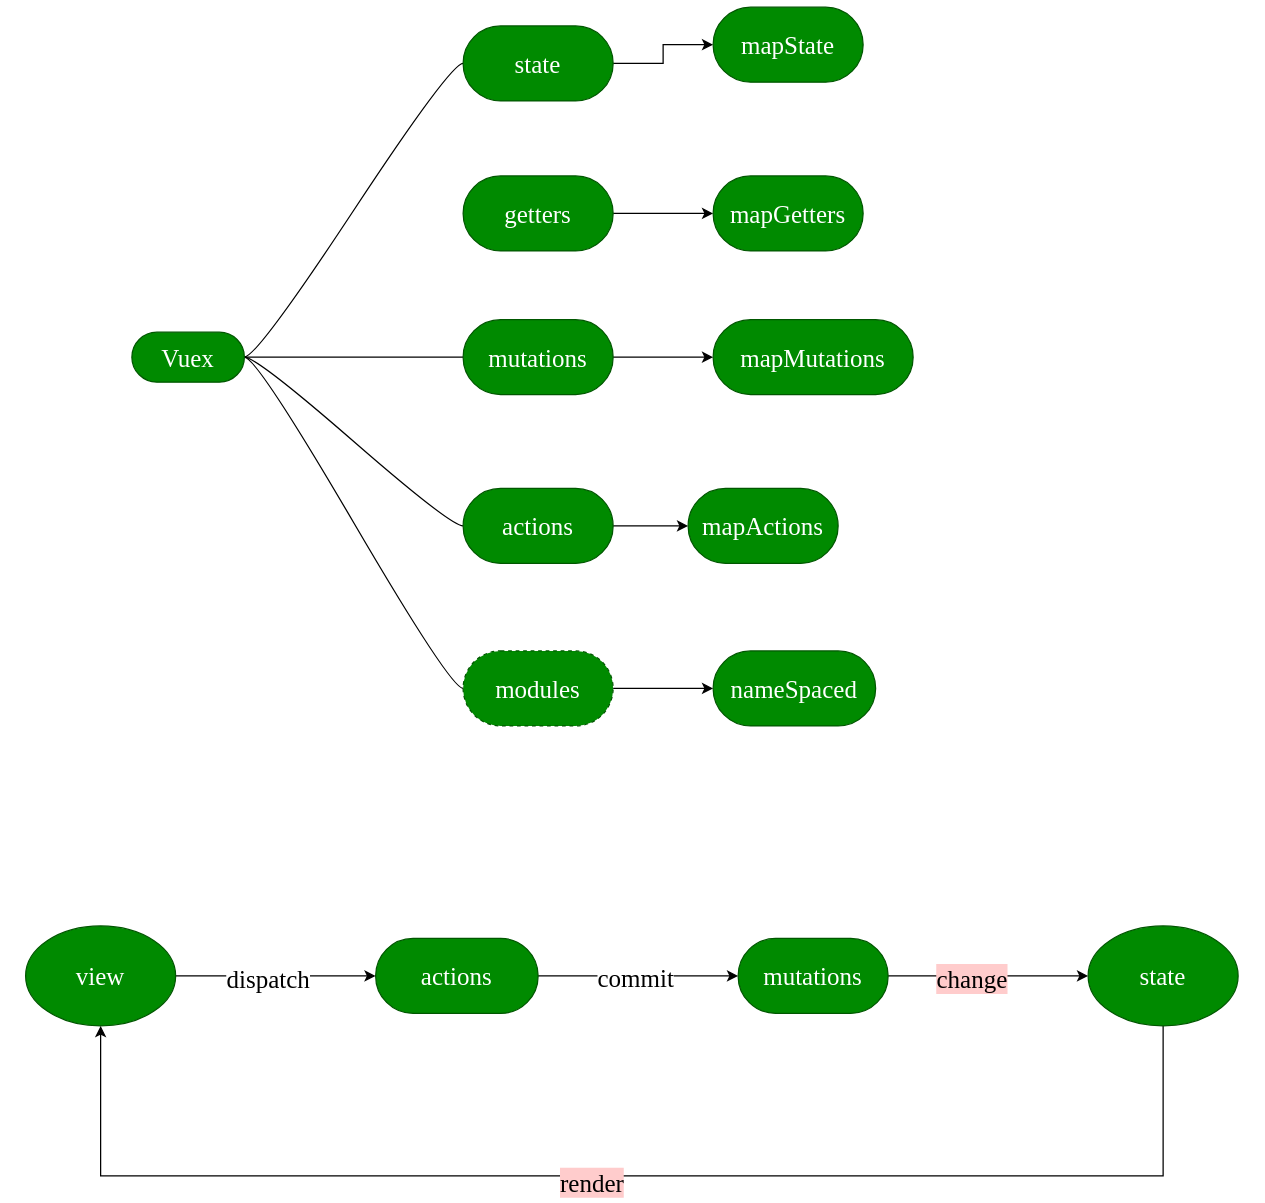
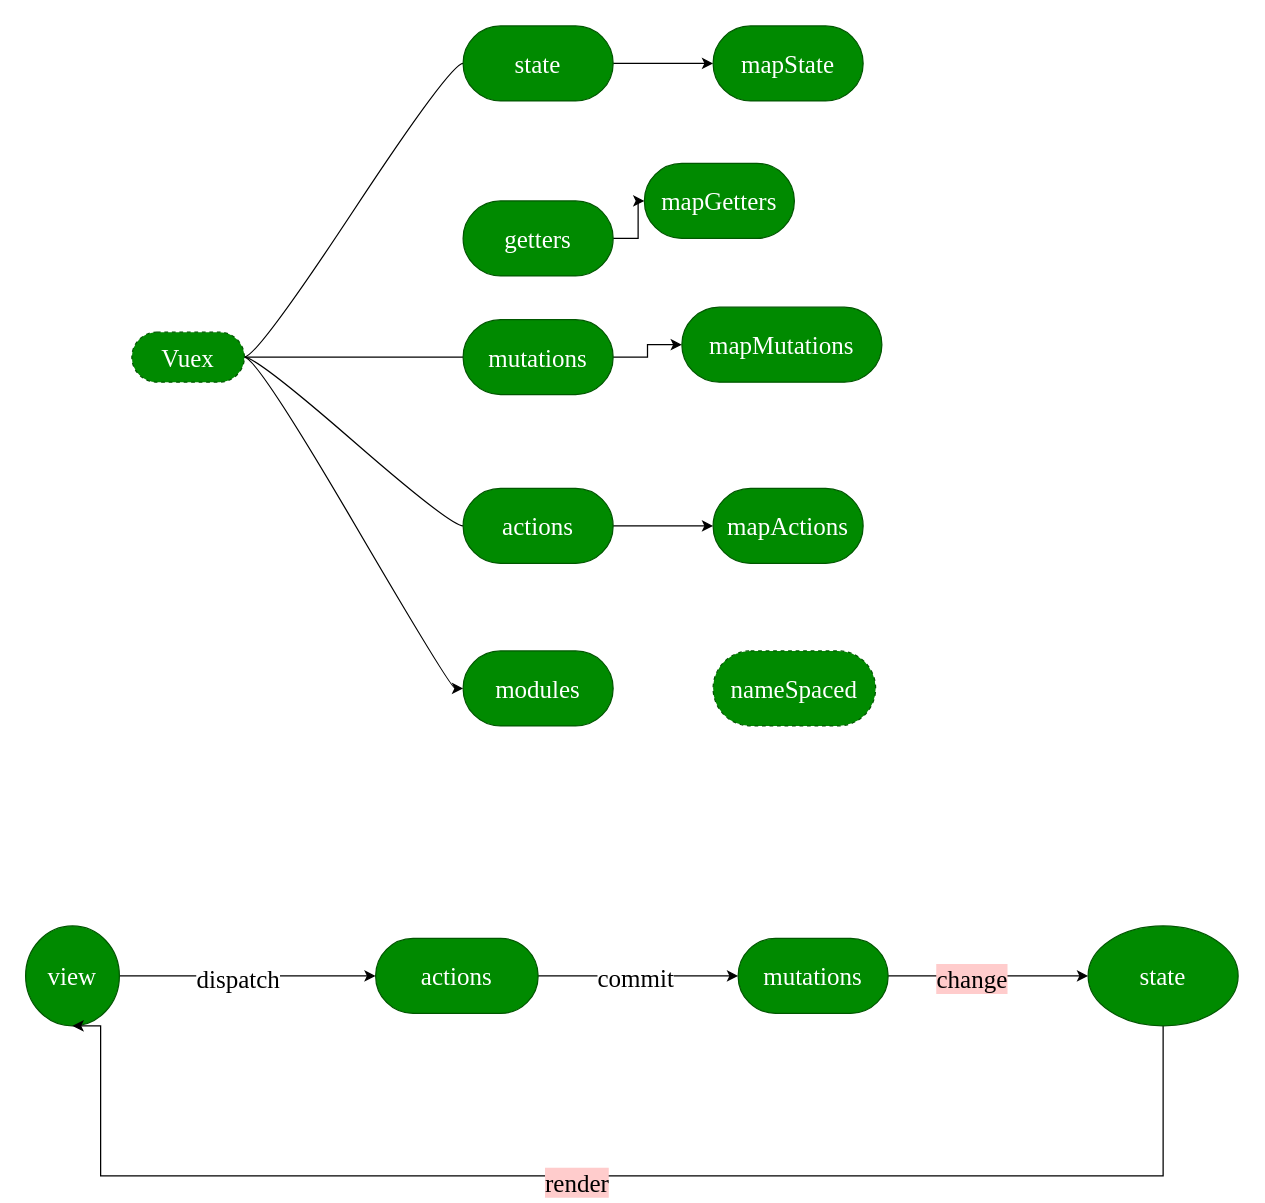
node "mapState": moved (788, 44) -> (788, 63)
node "getters": moved (538, 213) -> (538, 238)
node "mapGetters": moved (788, 213) -> (719, 201)
node "Vuex": style solid -> dashed
node "mapMutations": moved (813, 357) -> (782, 344)
node "mapActions": moved (763, 526) -> (788, 526)
edge "Vuex" -- "modules": arrowhead none -> classic
node "modules": style dashed -> solid
edge "modules" -> "nameSpaced": removed
node "nameSpaced": style solid -> dashed
node "view": size 150x100 -> 94x100
